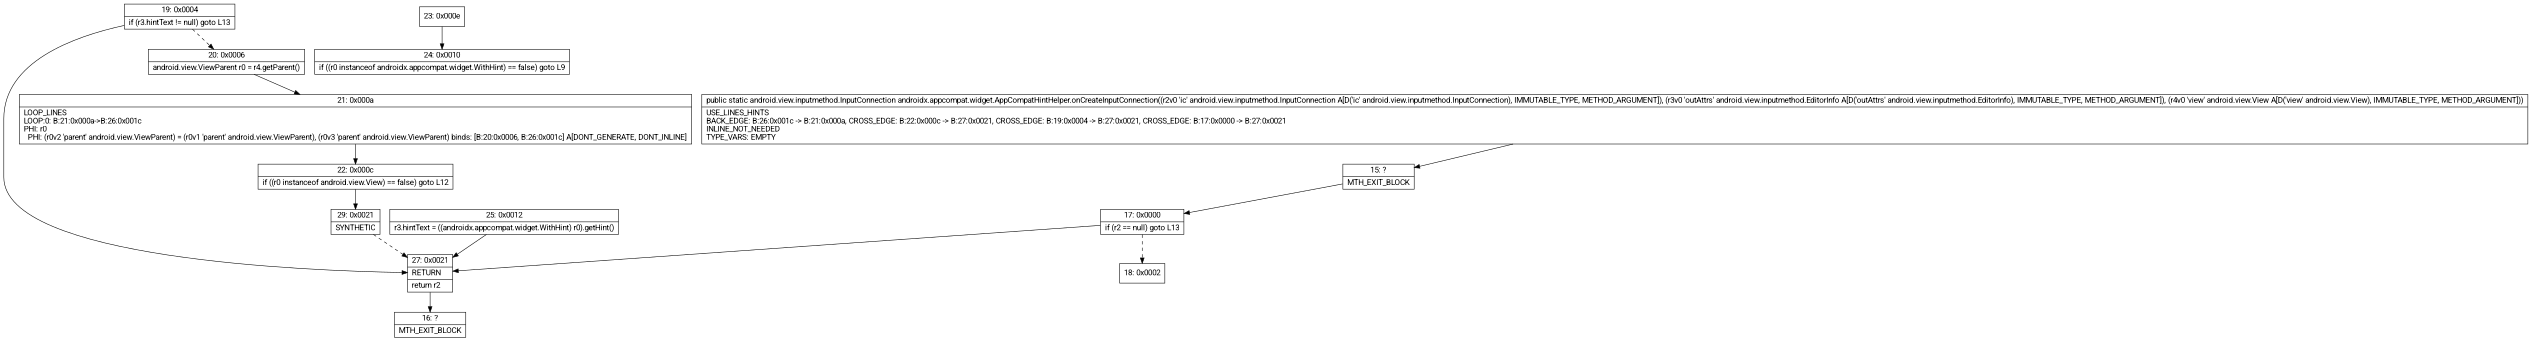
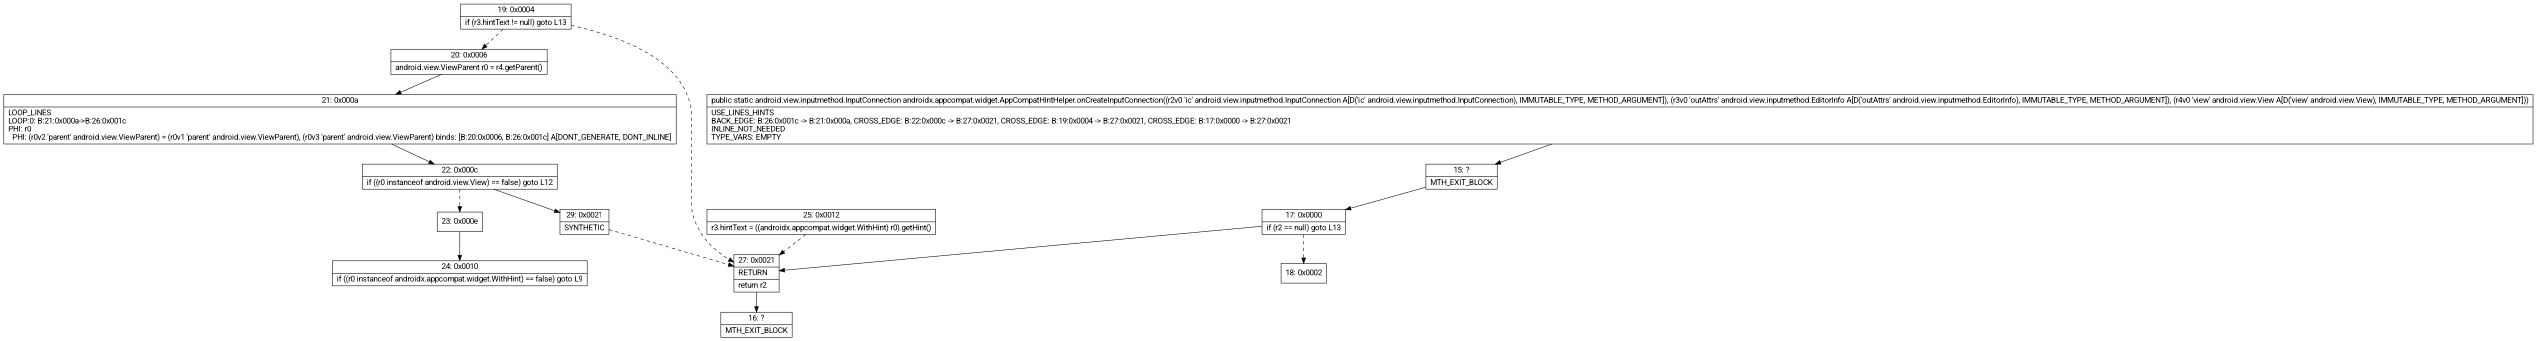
edge "22: 0x000c" -> "23: 0x000e": added
edge "19: 0x0004" -> "27: 0x0021": style solid -> dashed
edge "25: 0x0012" -> "27: 0x0021": style solid -> dashed
